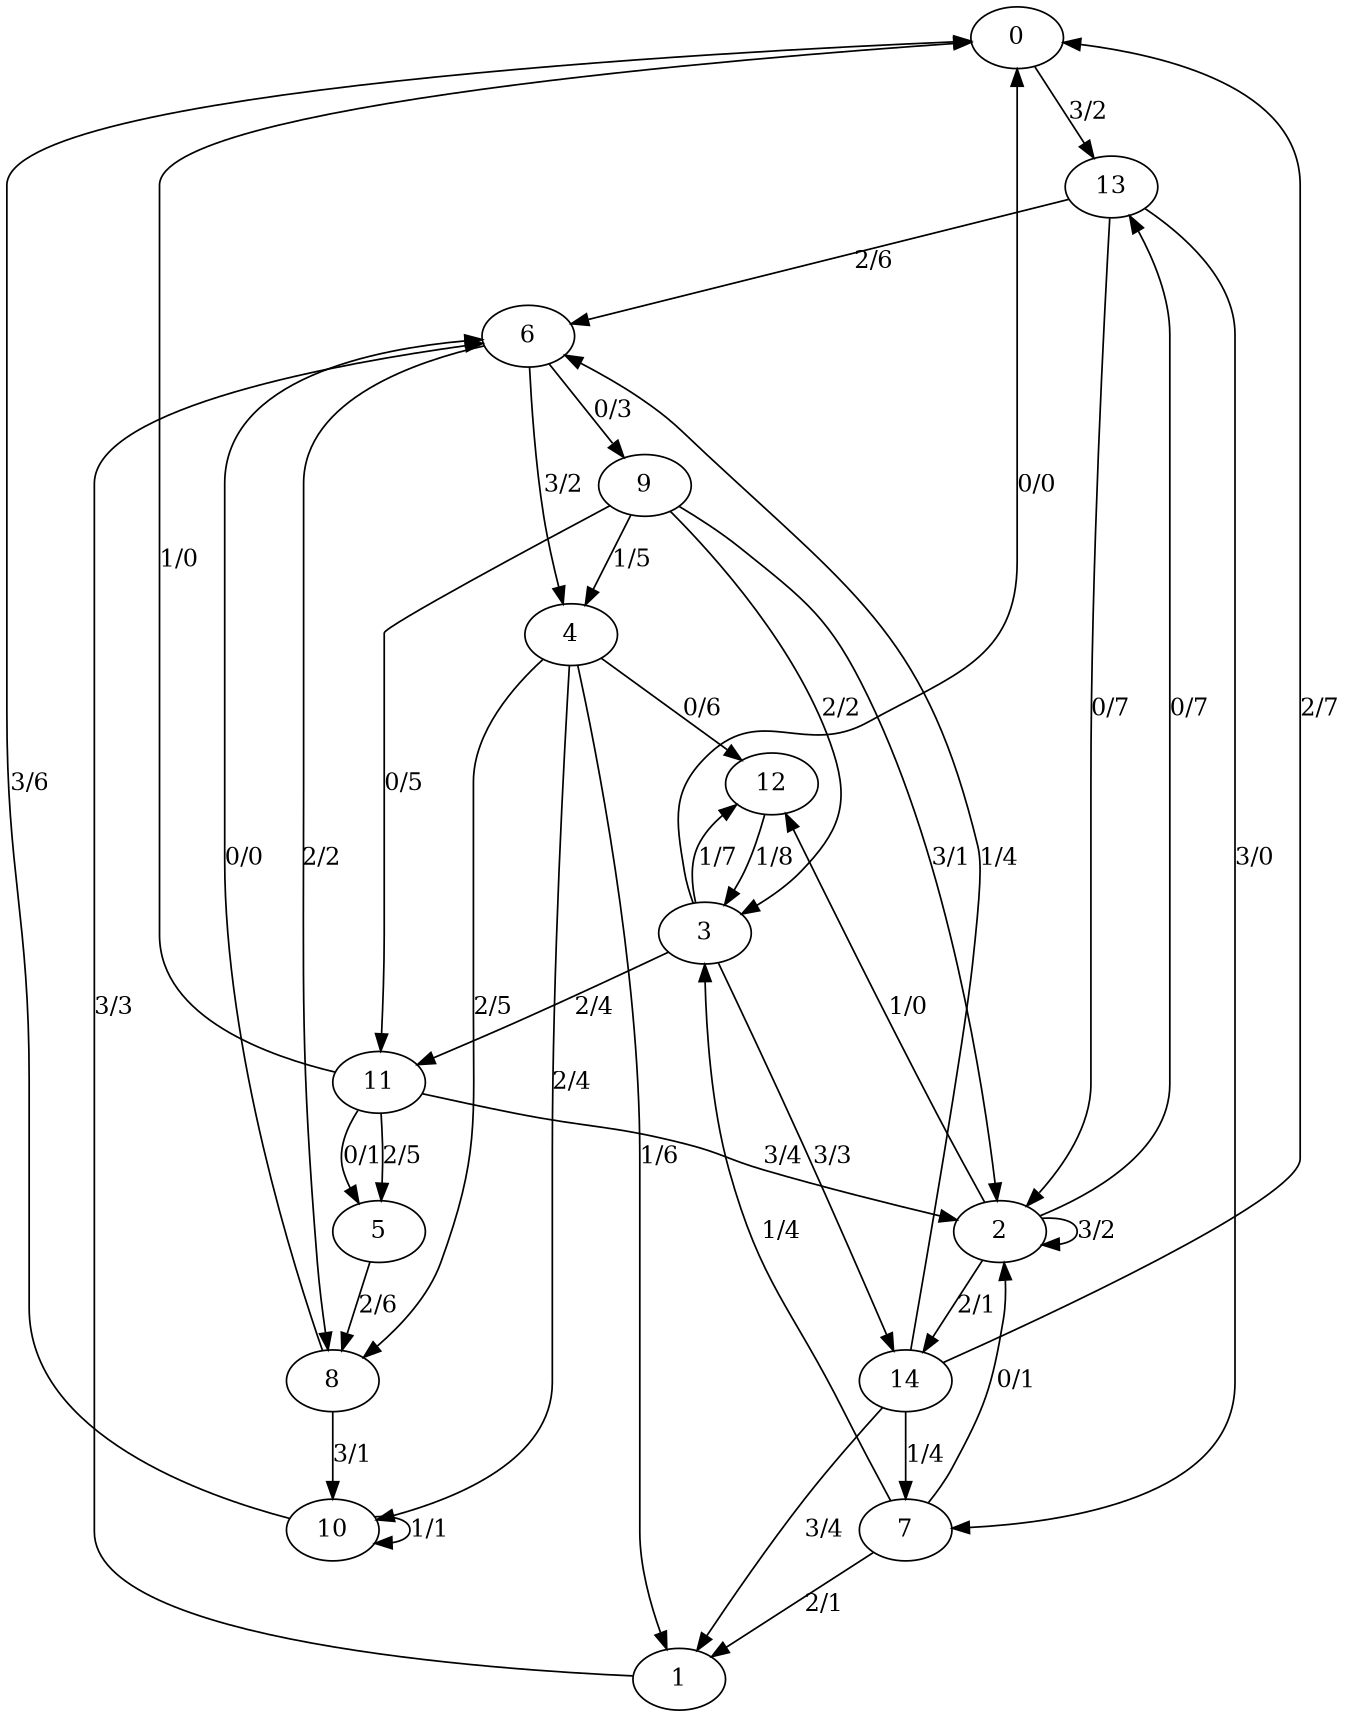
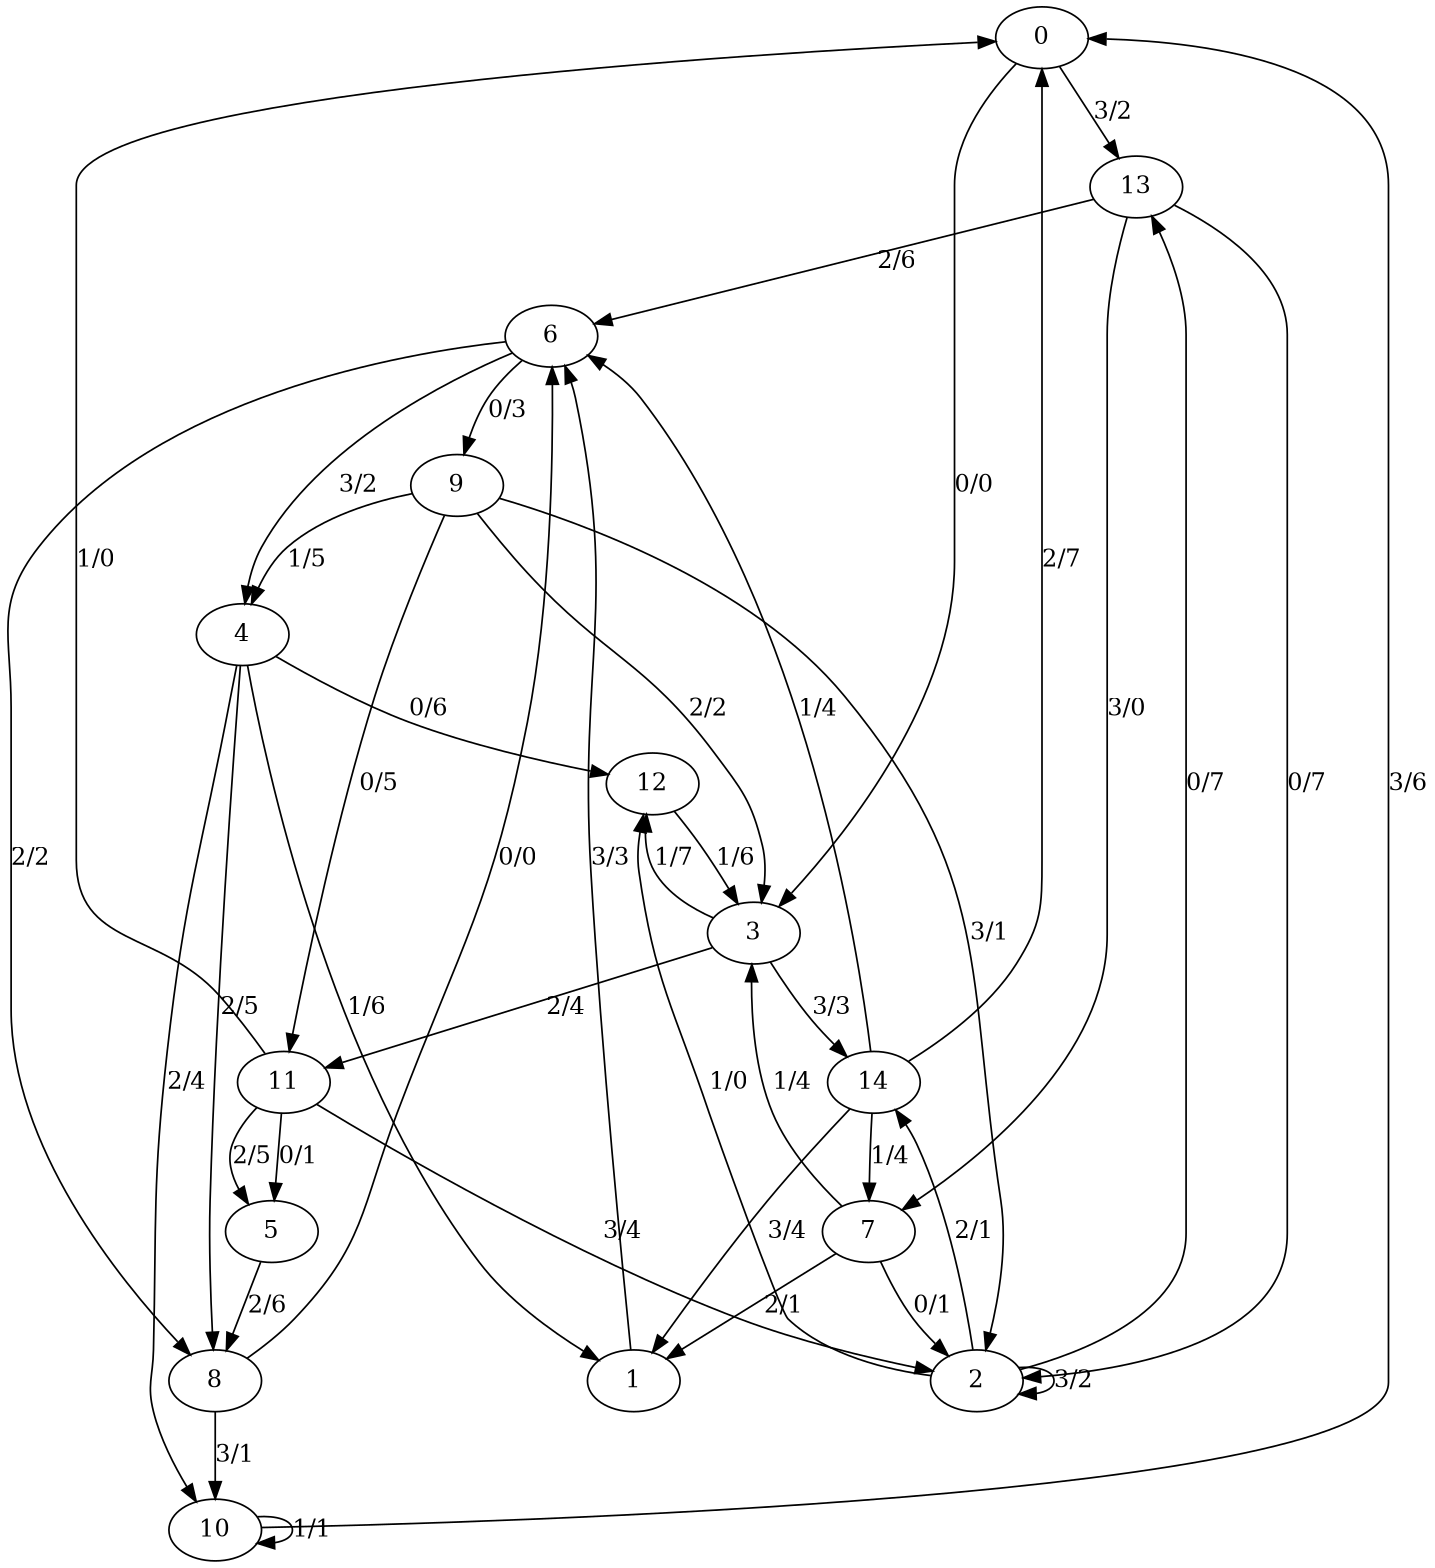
edge "3" -> "0": reversed
edge "12" -> "3": label "1/8" -> "1/6"
